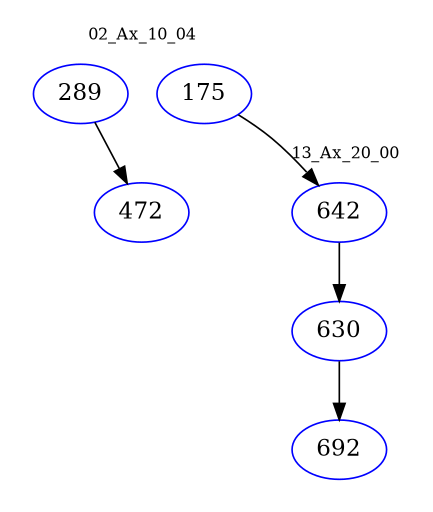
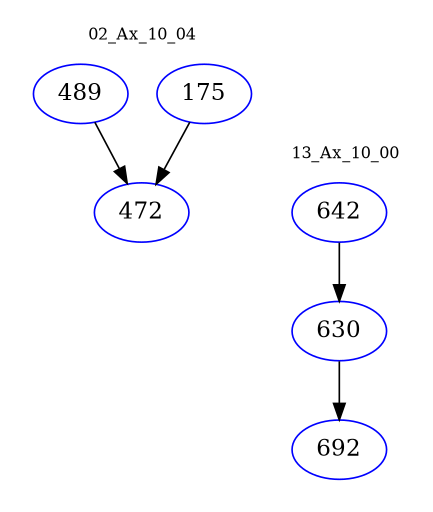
node "289": label "289" -> "489"
edge "175" -> "642": now "175" -> "472"
cluster "13_Ax_20_00": label "13_Ax_20_00" -> "13_Ax_10_00"
